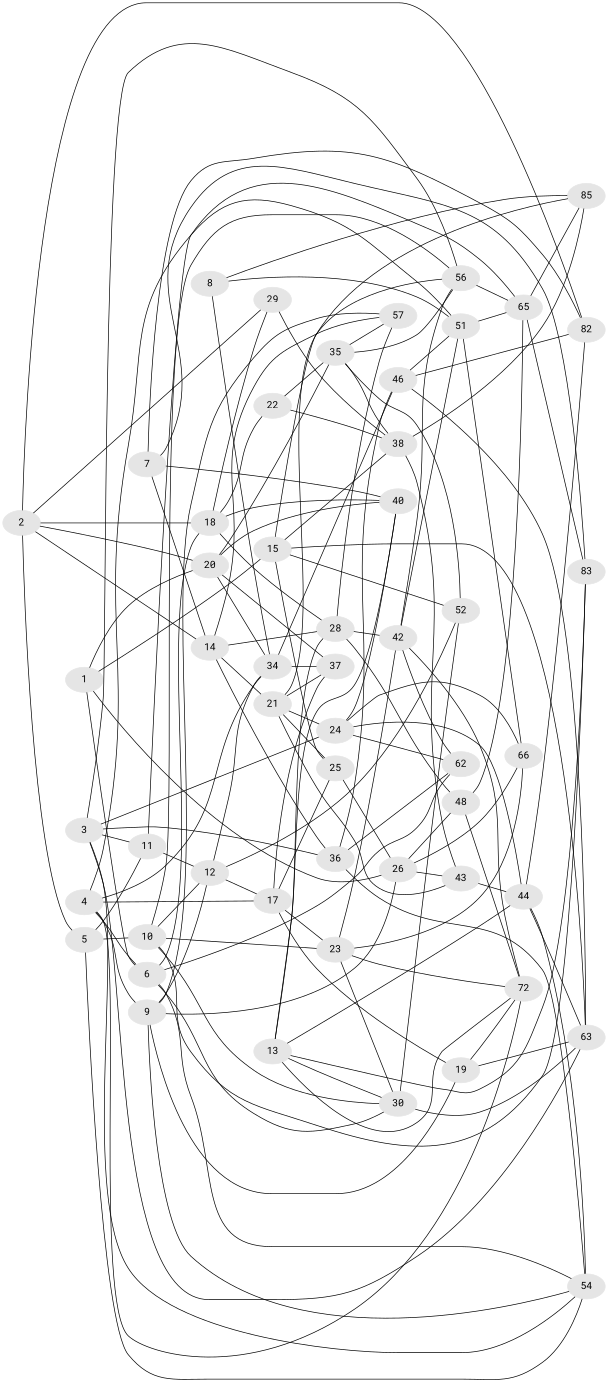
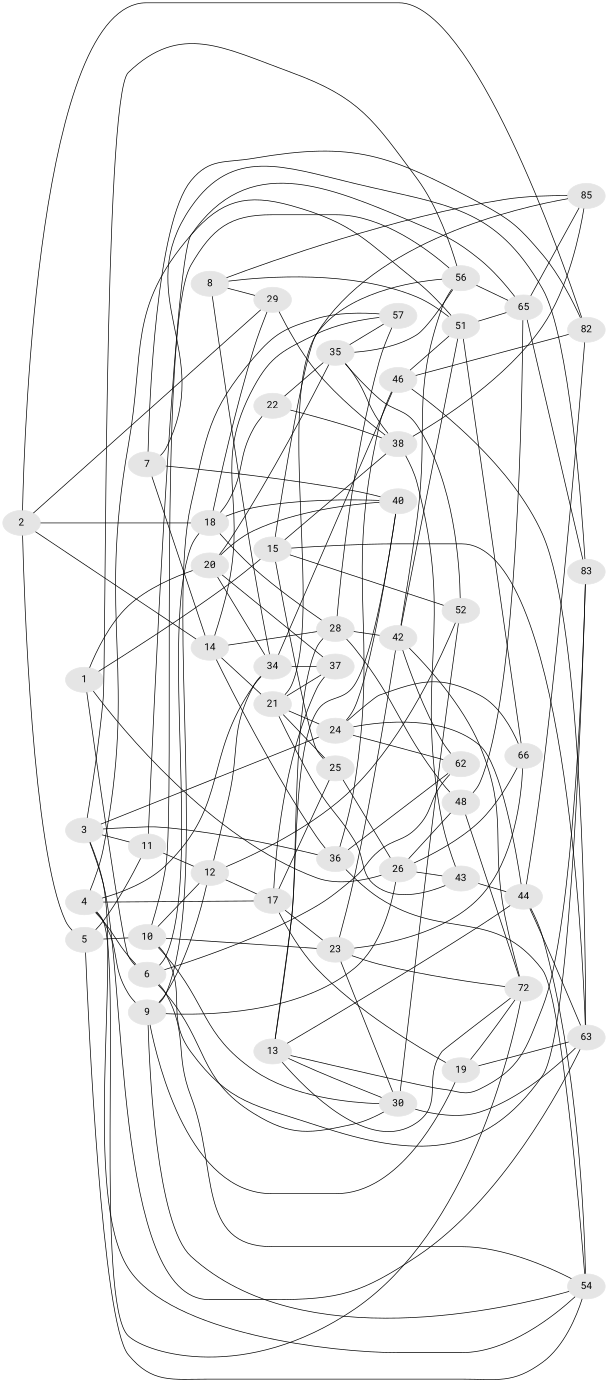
edge "8" -- "29": added
edge "2" -- "20": removed
